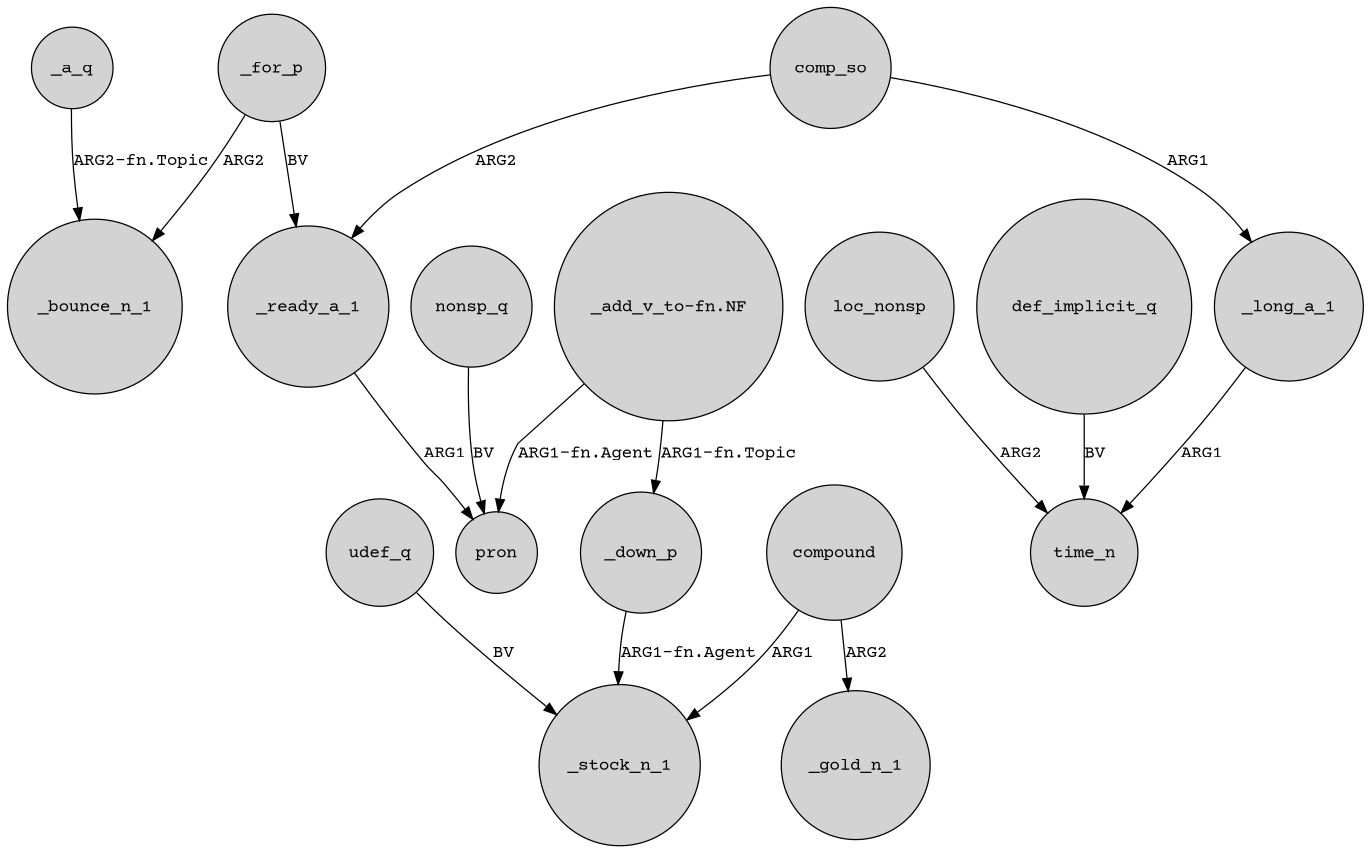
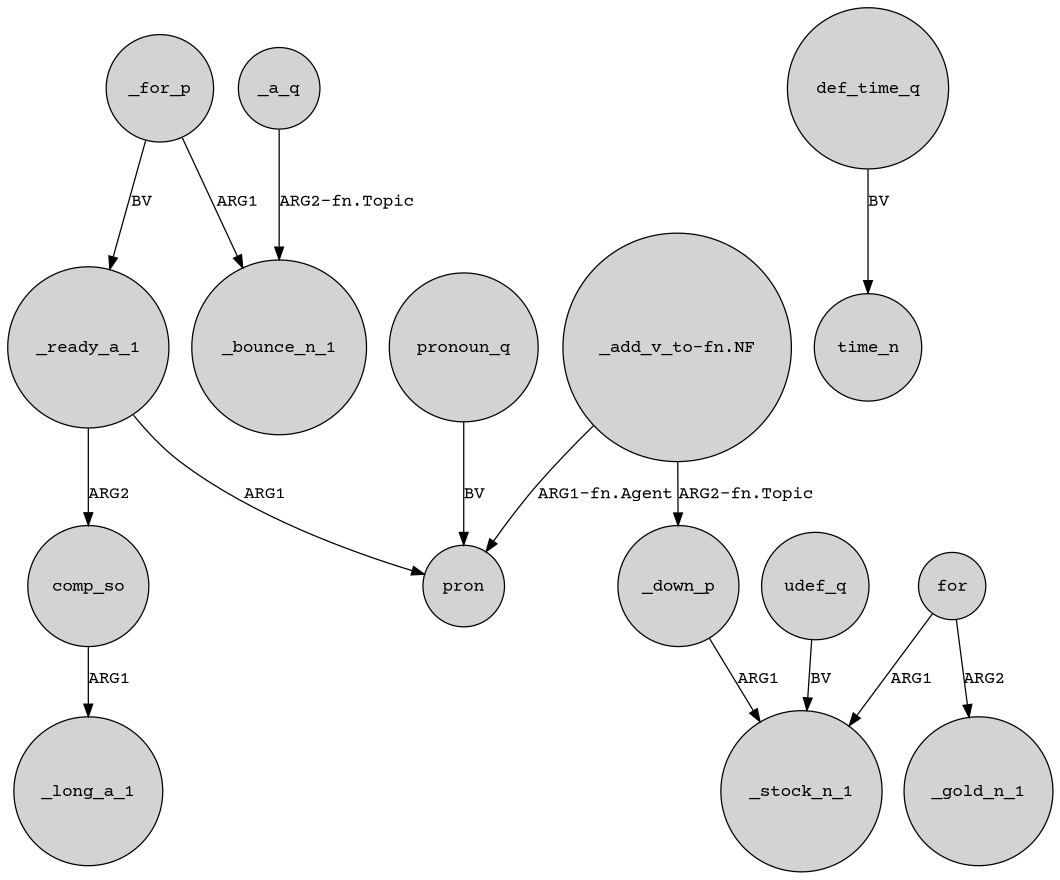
edge "comp_so" -> "_ready_a_1": reversed
edge "_for_p" -> "_bounce_n_1": label "ARG2" -> "ARG1"
node "nonsp_q": label "nonsp_q" -> "pronoun_q"
node "loc_nonsp": removed
node "def_implicit_q": label "def_implicit_q" -> "def_time_q"
edge "_long_a_1" -> "time_n": removed, label "ARG1"
edge "_add_v_to-fn.NF" -> "_down_p": label "ARG1-fn.Topic" -> "ARG2-fn.Topic"
node "compound": label "compound" -> "for"
edge "_down_p" -> "_stock_n_1": label "ARG1-fn.Agent" -> "ARG1"
